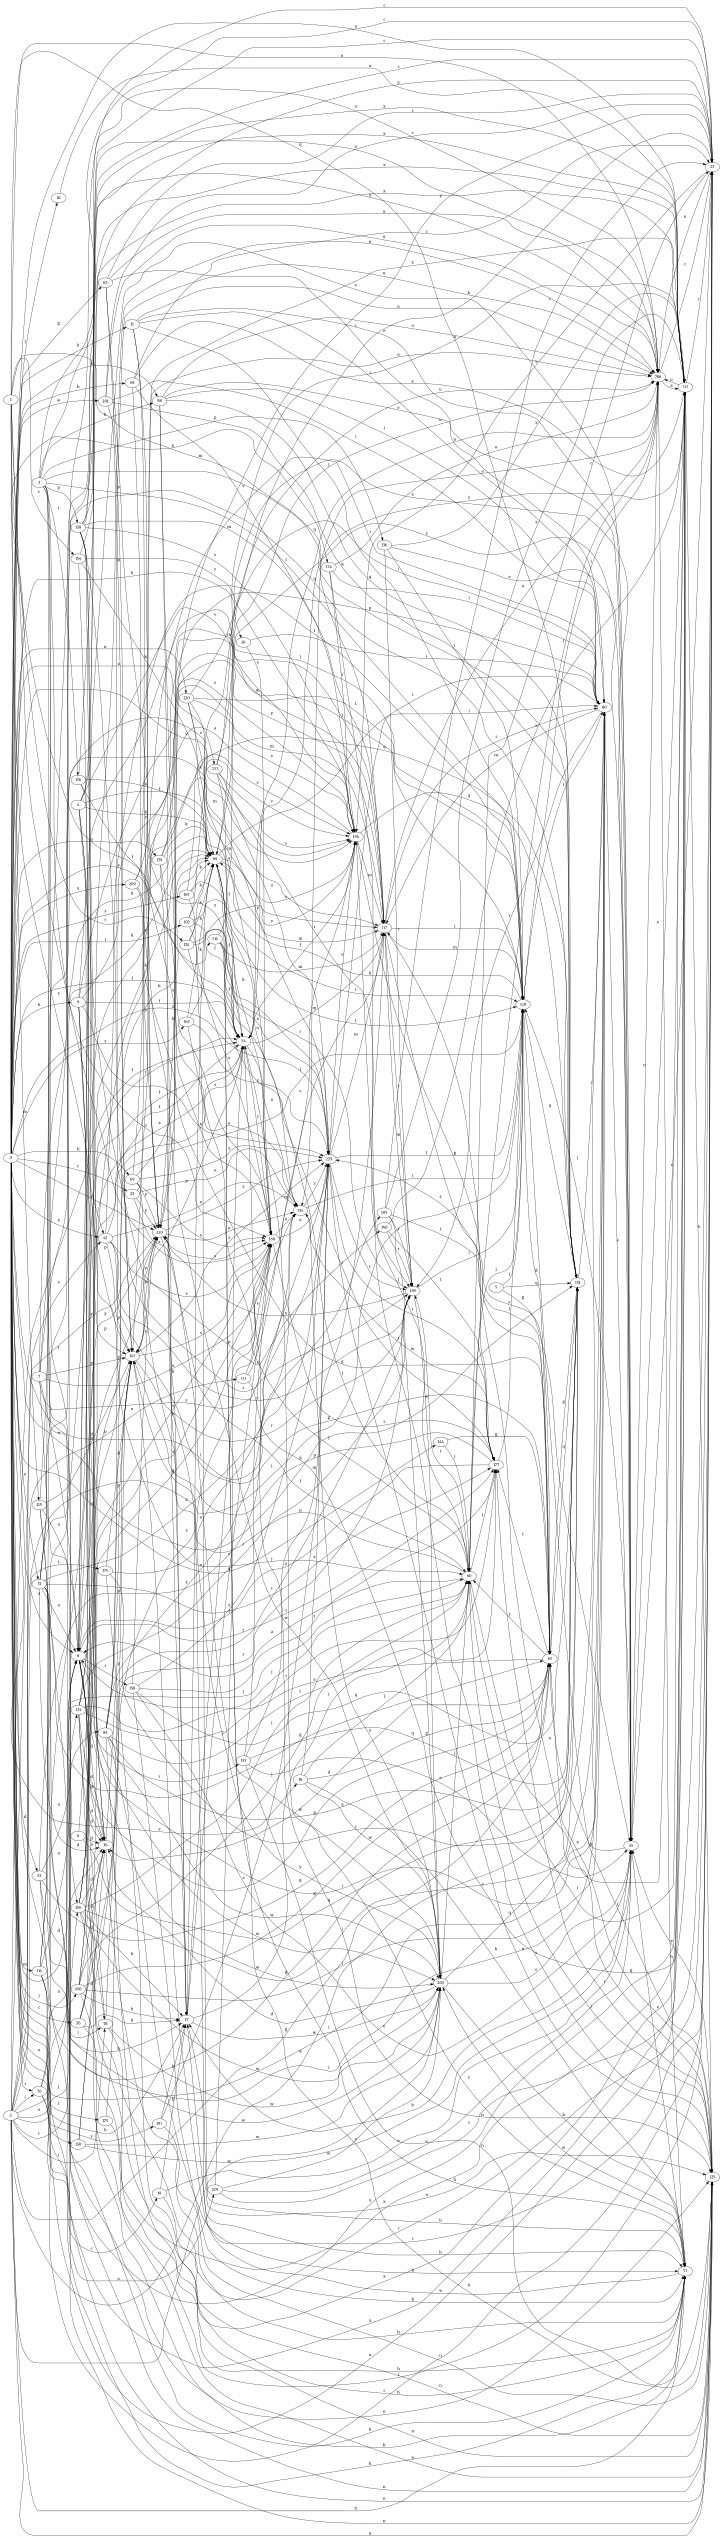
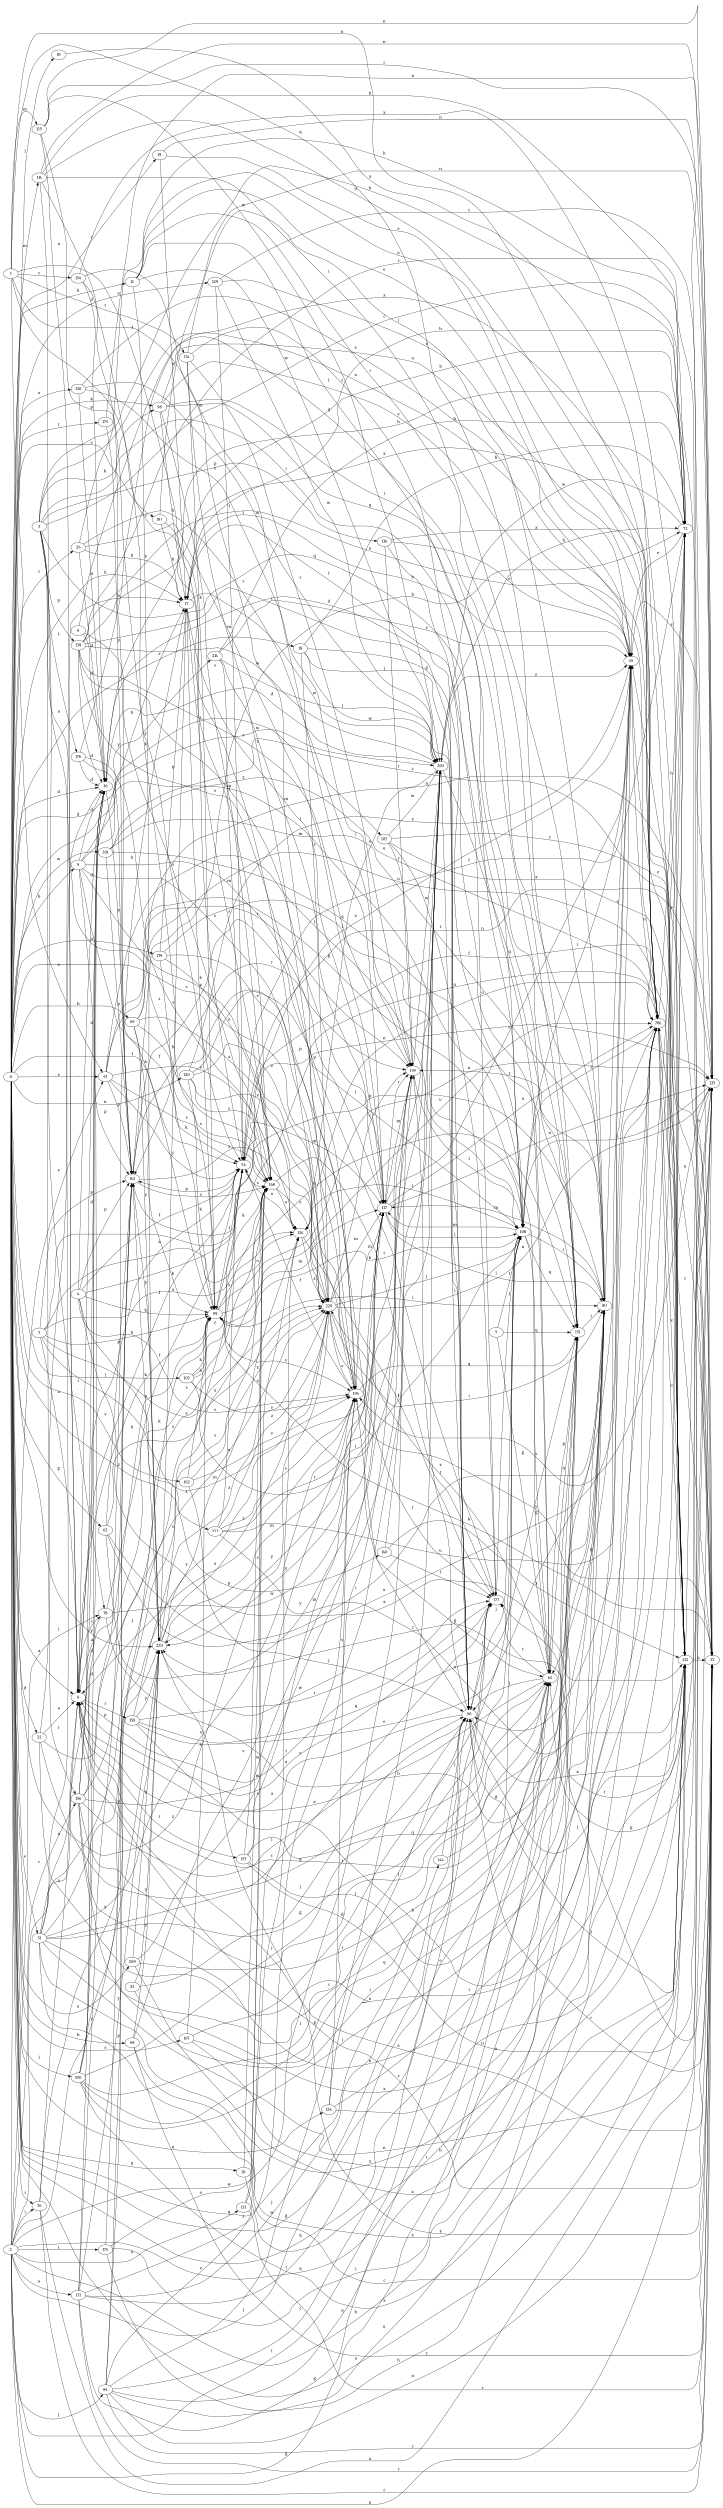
node "128": label "128" -> "108"
edge "23" -> "134": removed, label "o"
edge "0" -> "23": removed, label "c"
